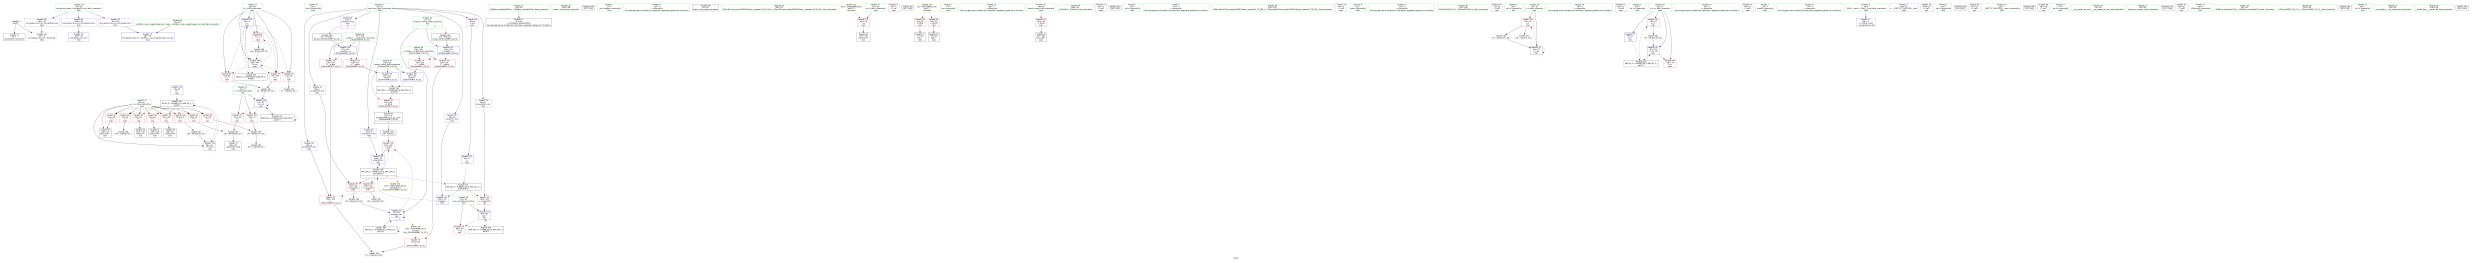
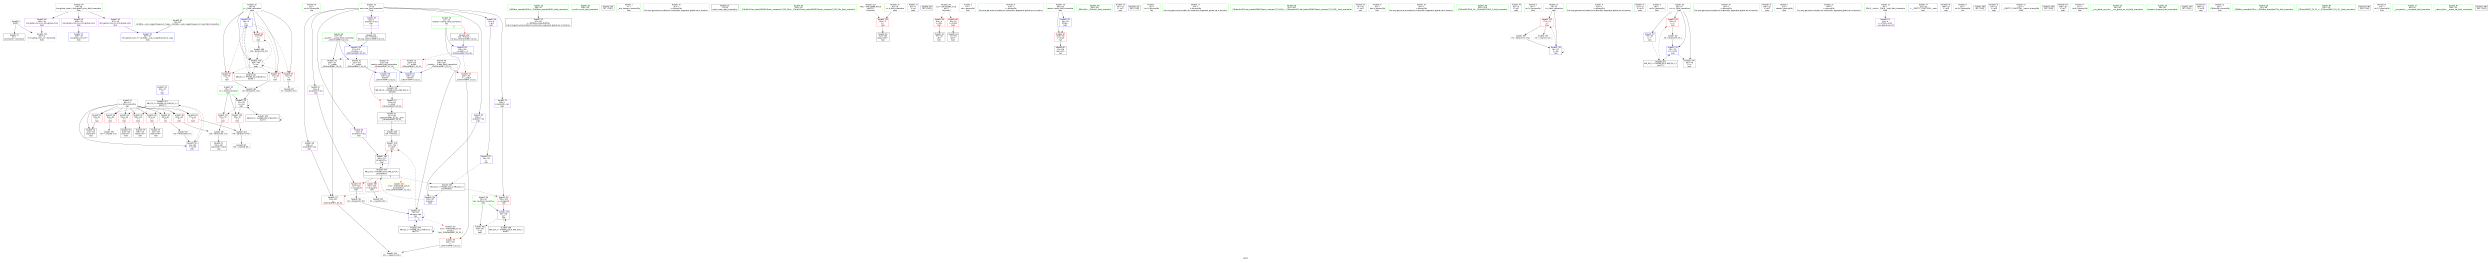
node "NodeID: 121": added
edge "NodeID: 49" -> "NodeID: 115": now "NodeID: 49" -> "NodeID: 137"
